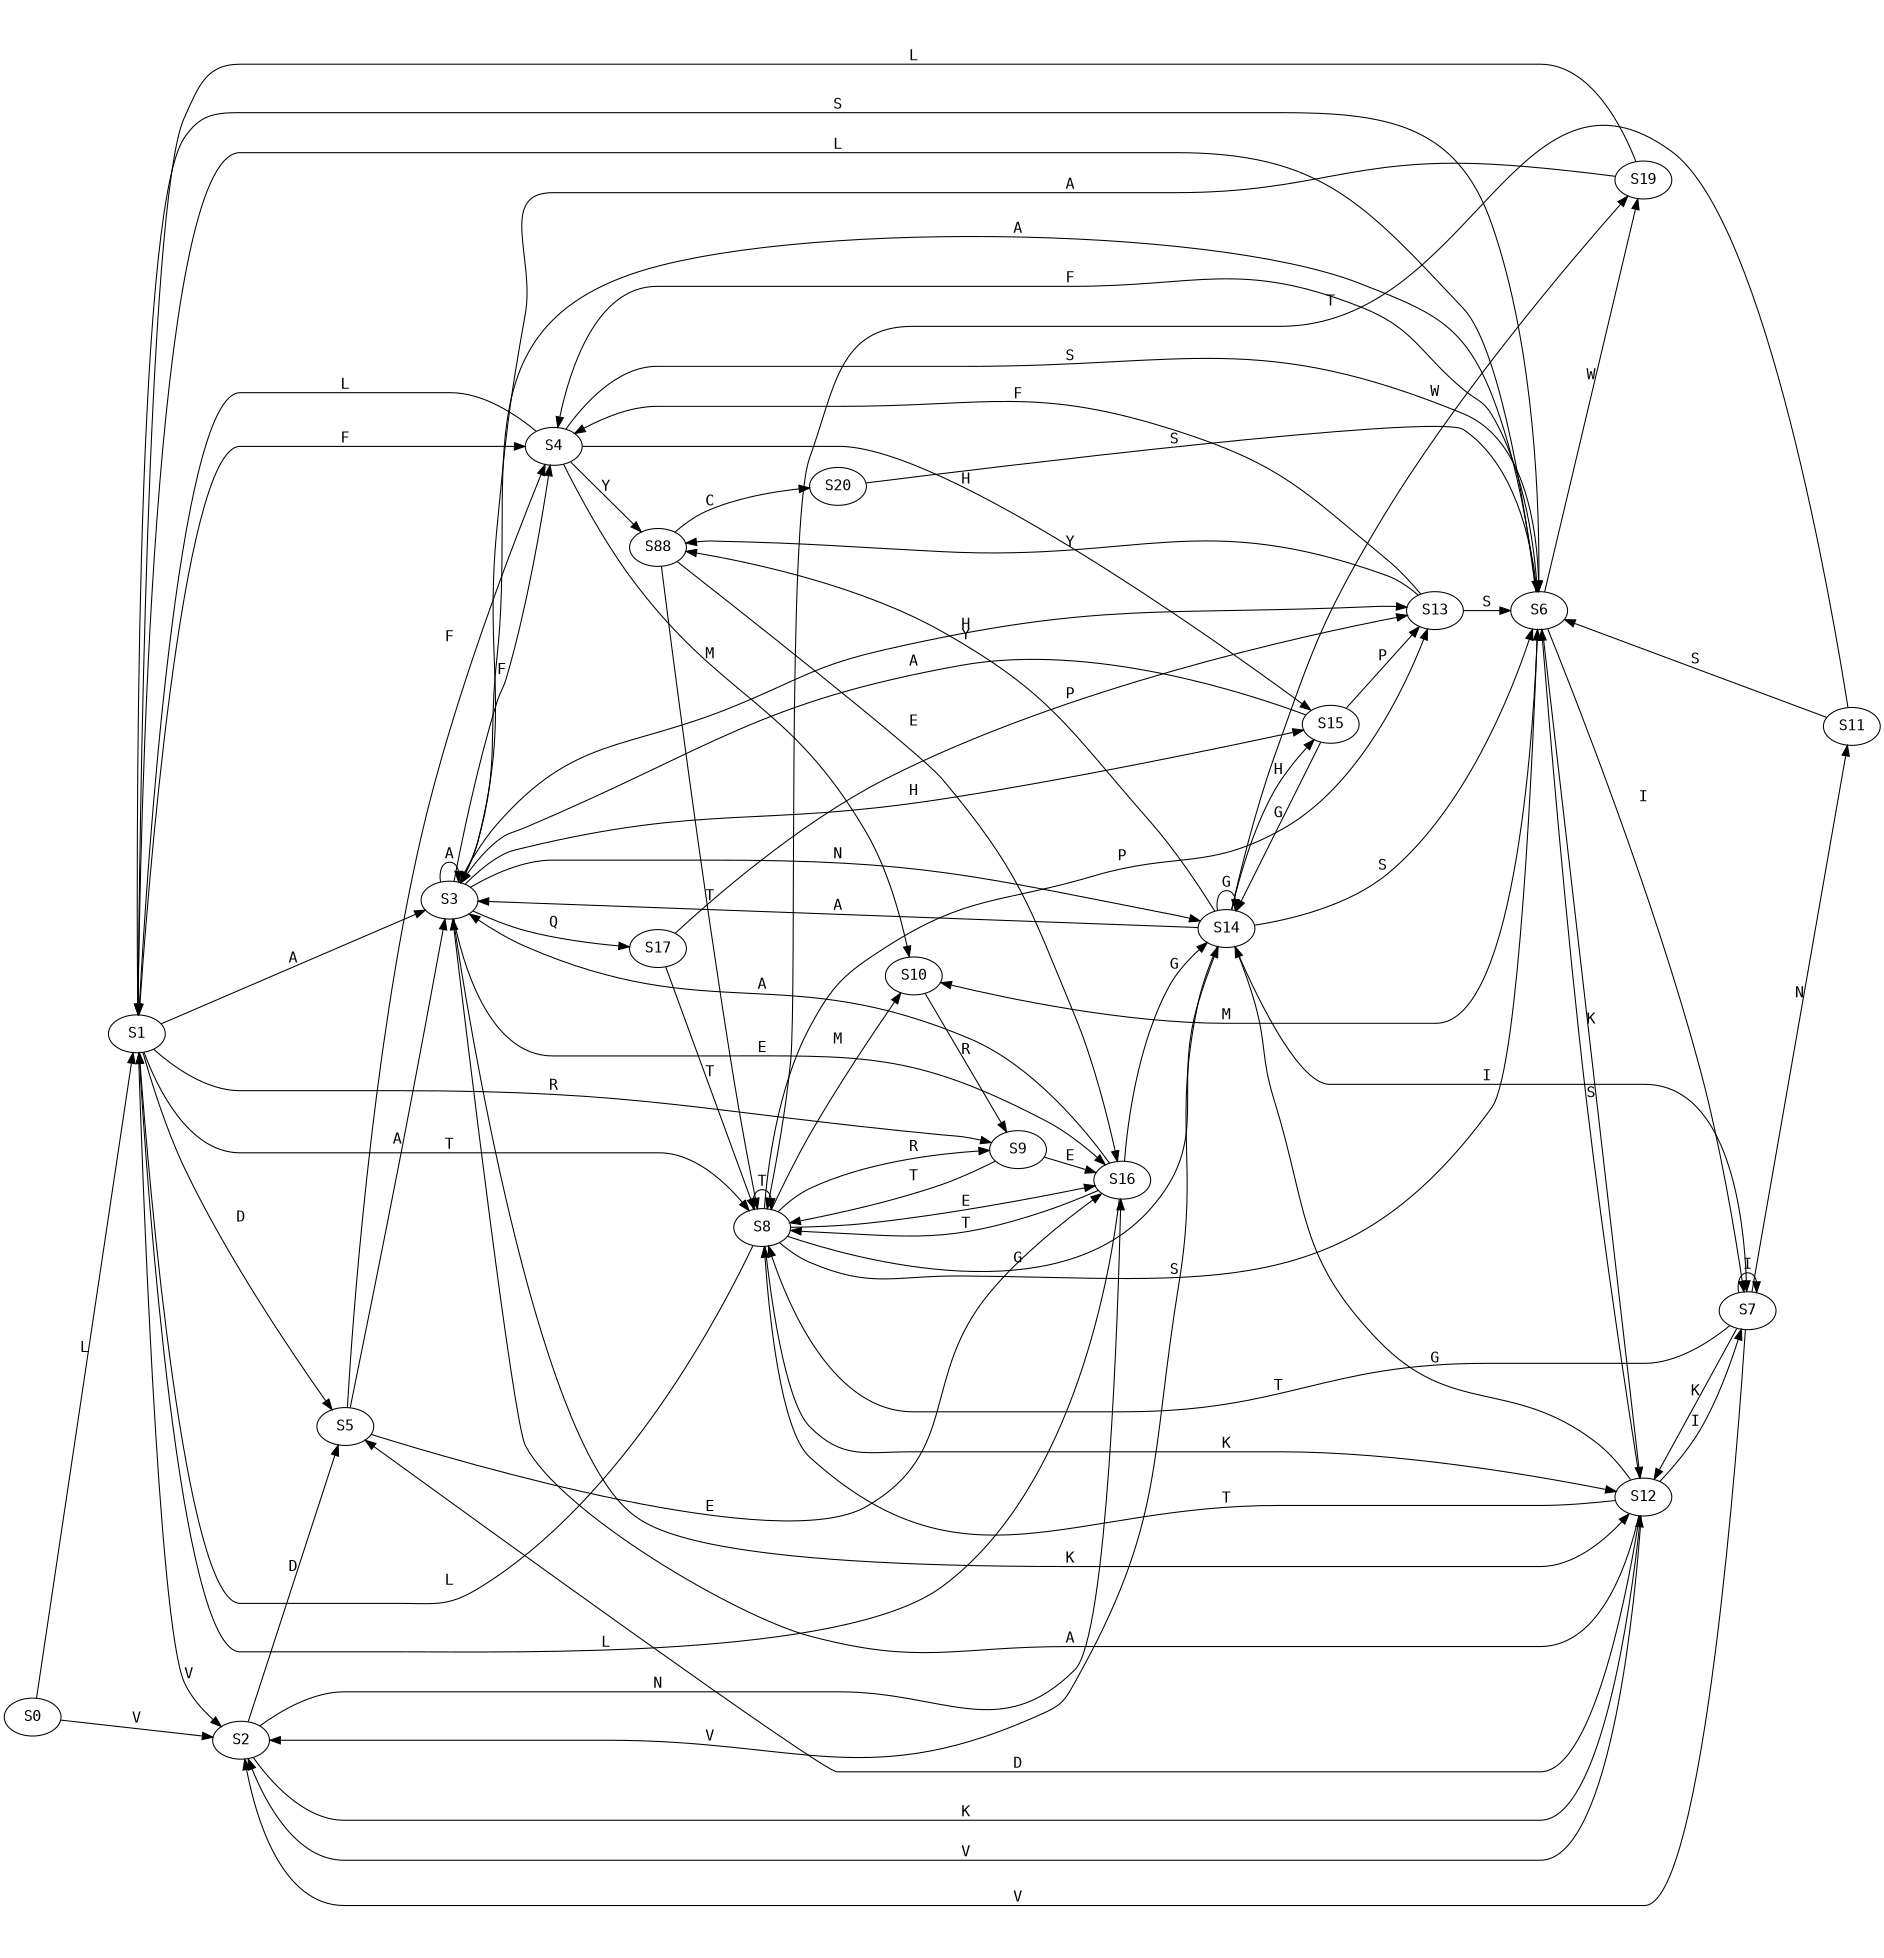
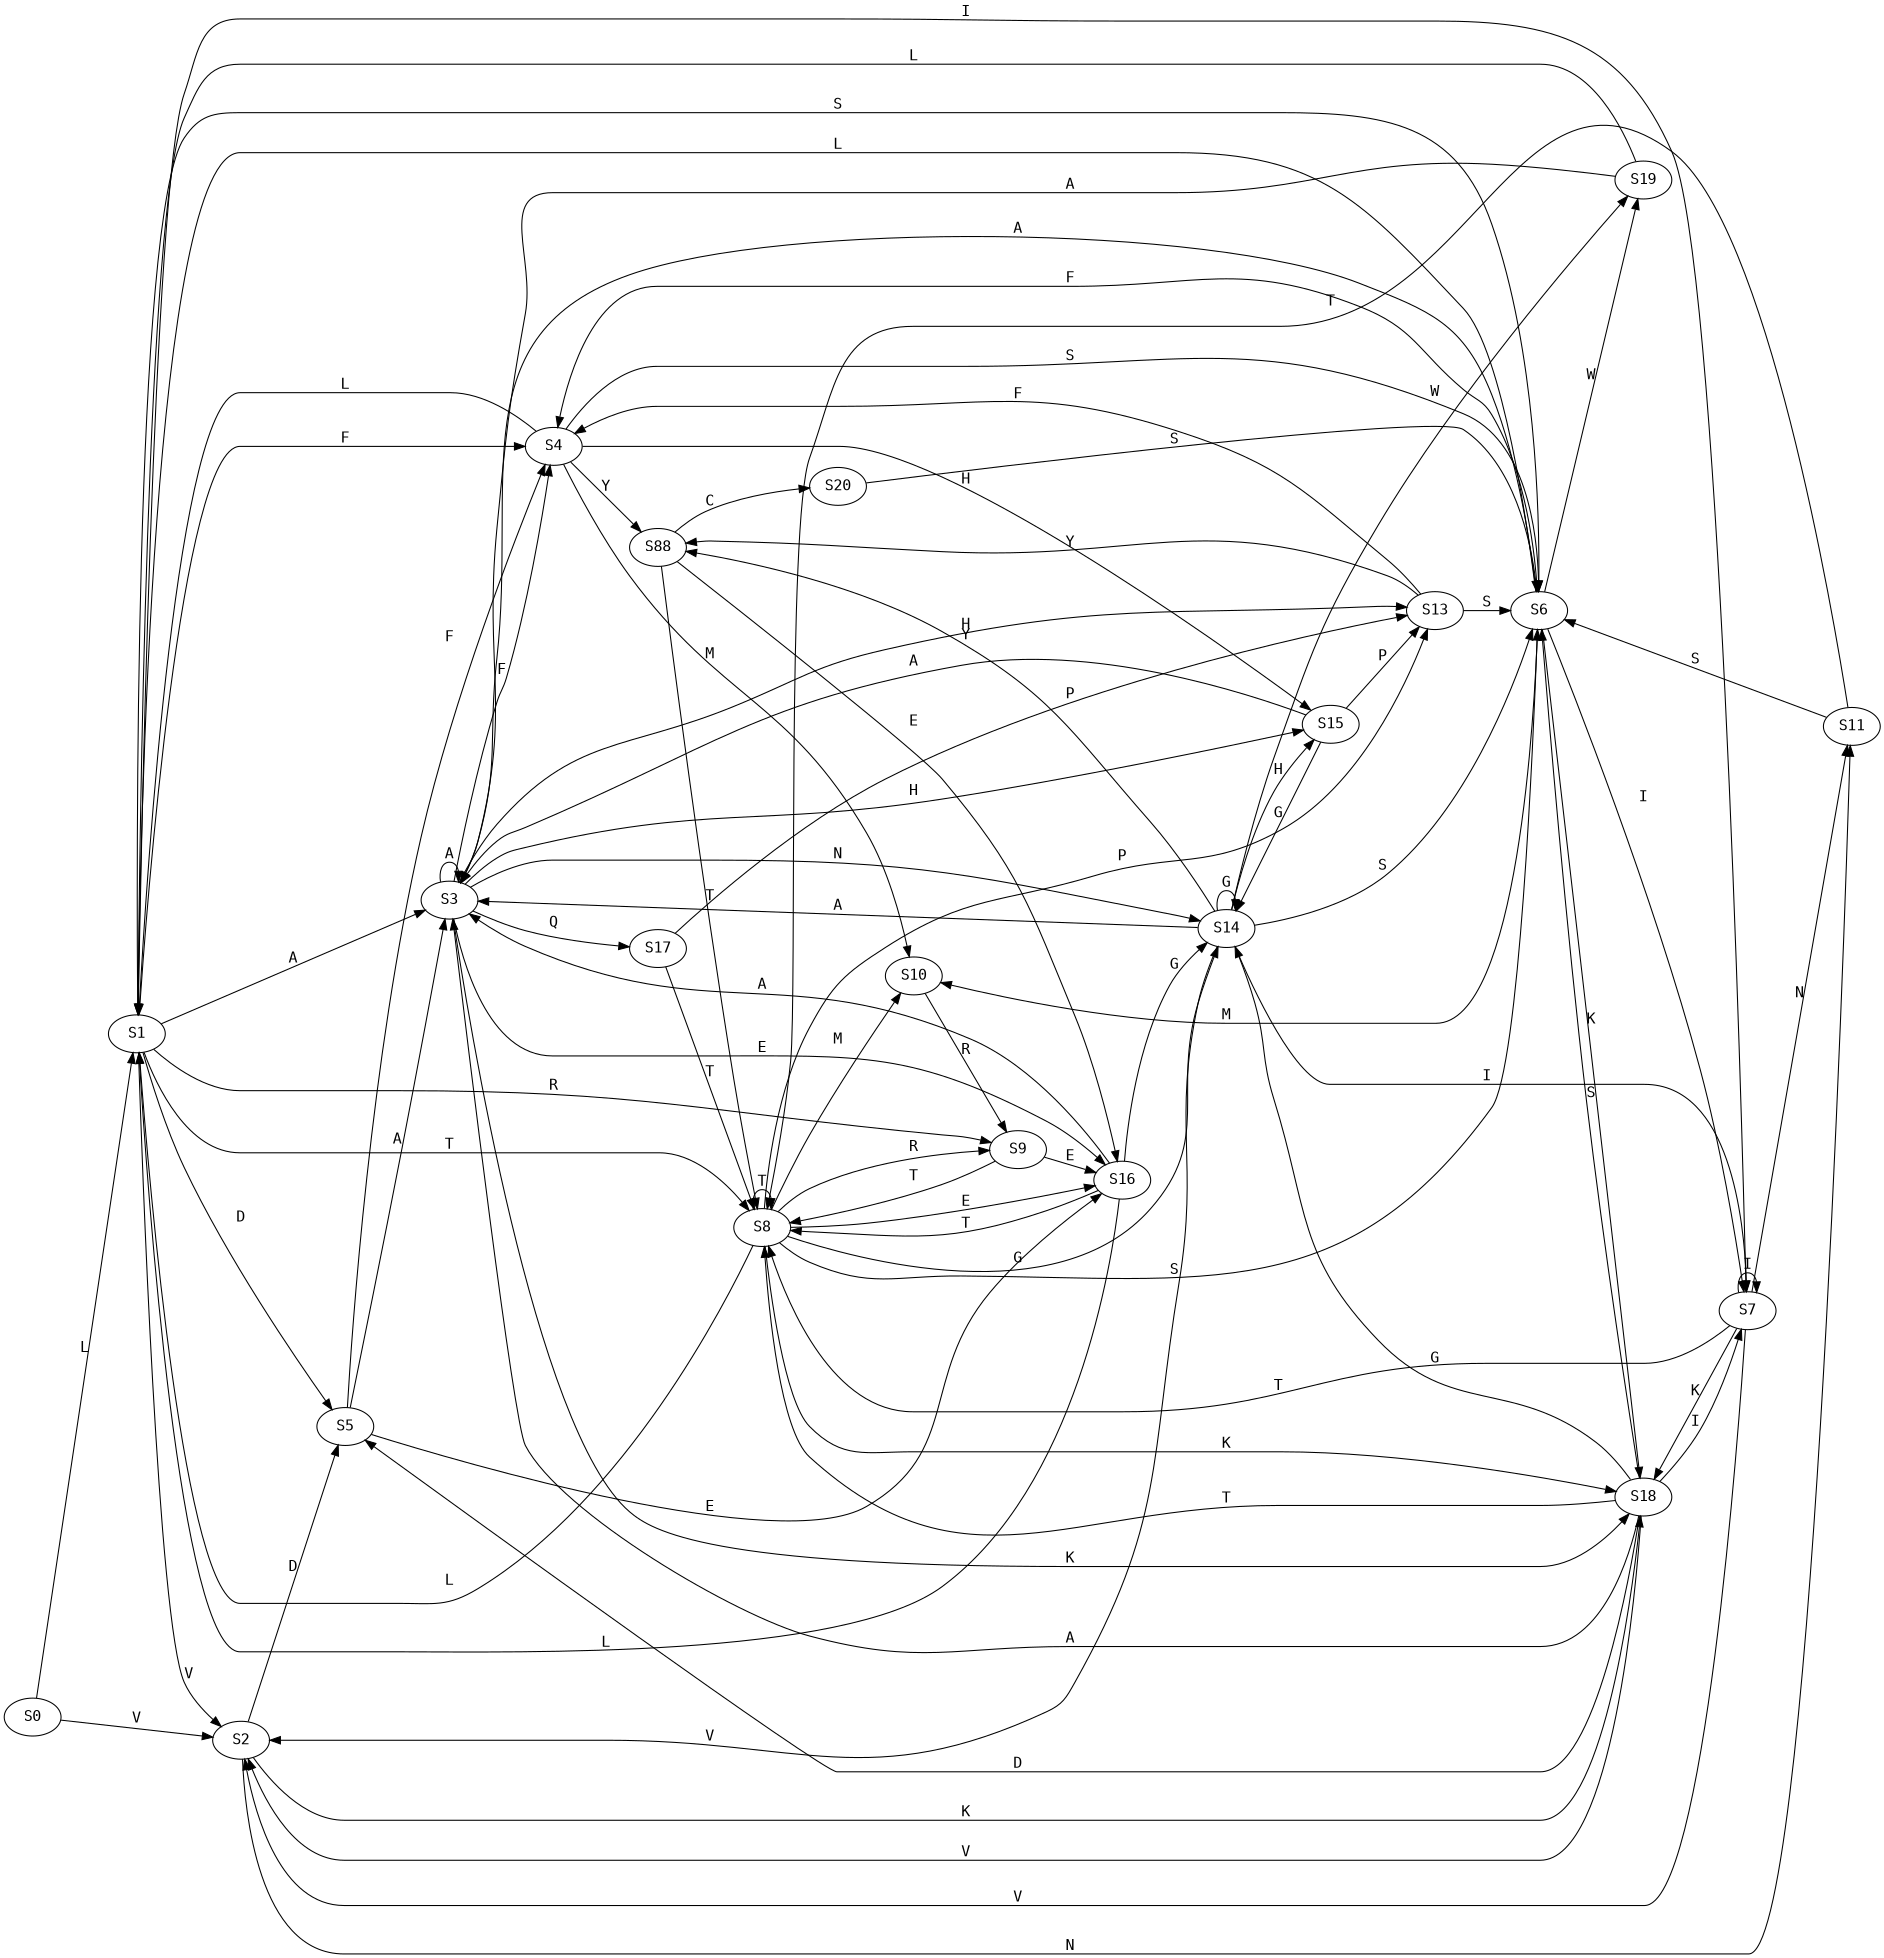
edge "S1" -> "S7": added, label "I"
node "S12": label "S12" -> "S18"
edge "S2" -> "S16": now "S2" -> "S11"
